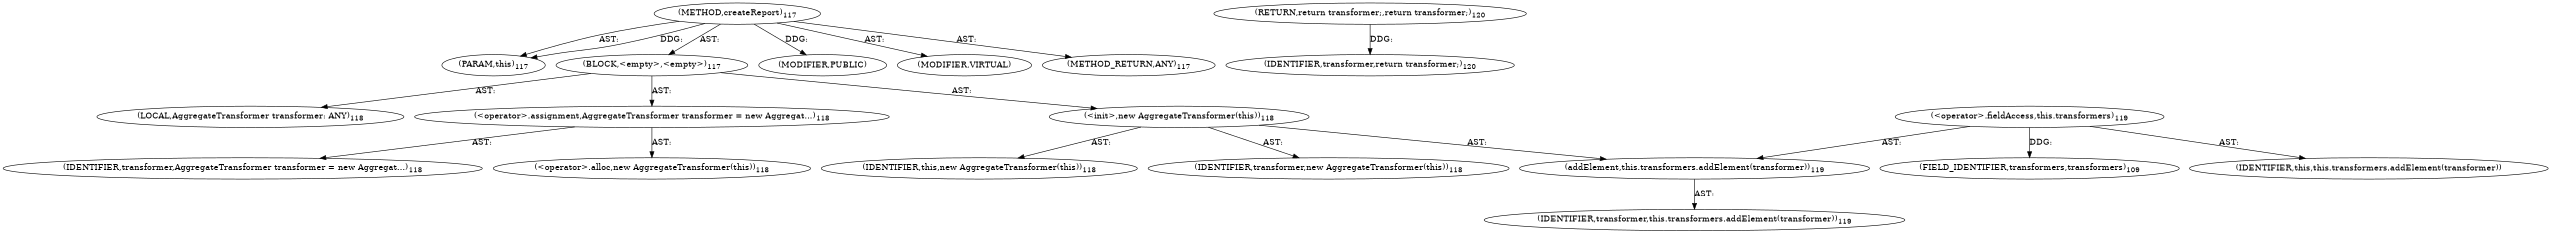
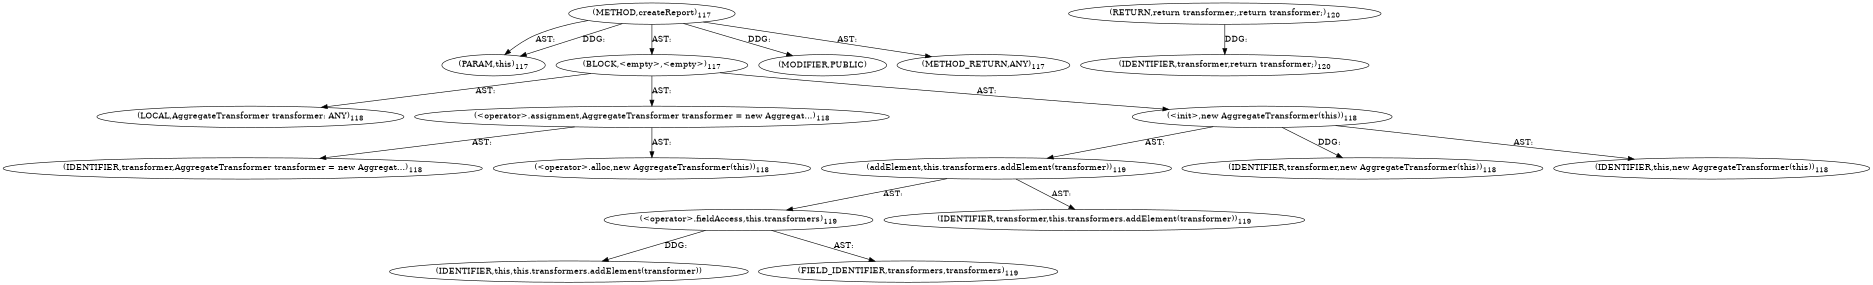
node "(MODIFIER,VIRTUAL)": removed
edge "(<operator>.fieldAccess,this.transformers)" -> "(addElement,this.transformers.addElement(transformer))": reversed
edge "(<init>,new AggregateTransformer(this))" -> "(IDENTIFIER,transformer,new AggregateTransformer(this))": label "AST: " -> "DDG: "
edge "(<operator>.fieldAccess,this.transformers)" -> "(FIELD_IDENTIFIER,transformers,transformers)": label "DDG: " -> "AST: "
edge "(<operator>.fieldAccess,this.transformers)" -> "(IDENTIFIER,this,this.transformers.addElement(transformer))": label "AST: " -> "DDG: "
node "(FIELD_IDENTIFIER,transformers,transformers)": text "109" -> "119"
